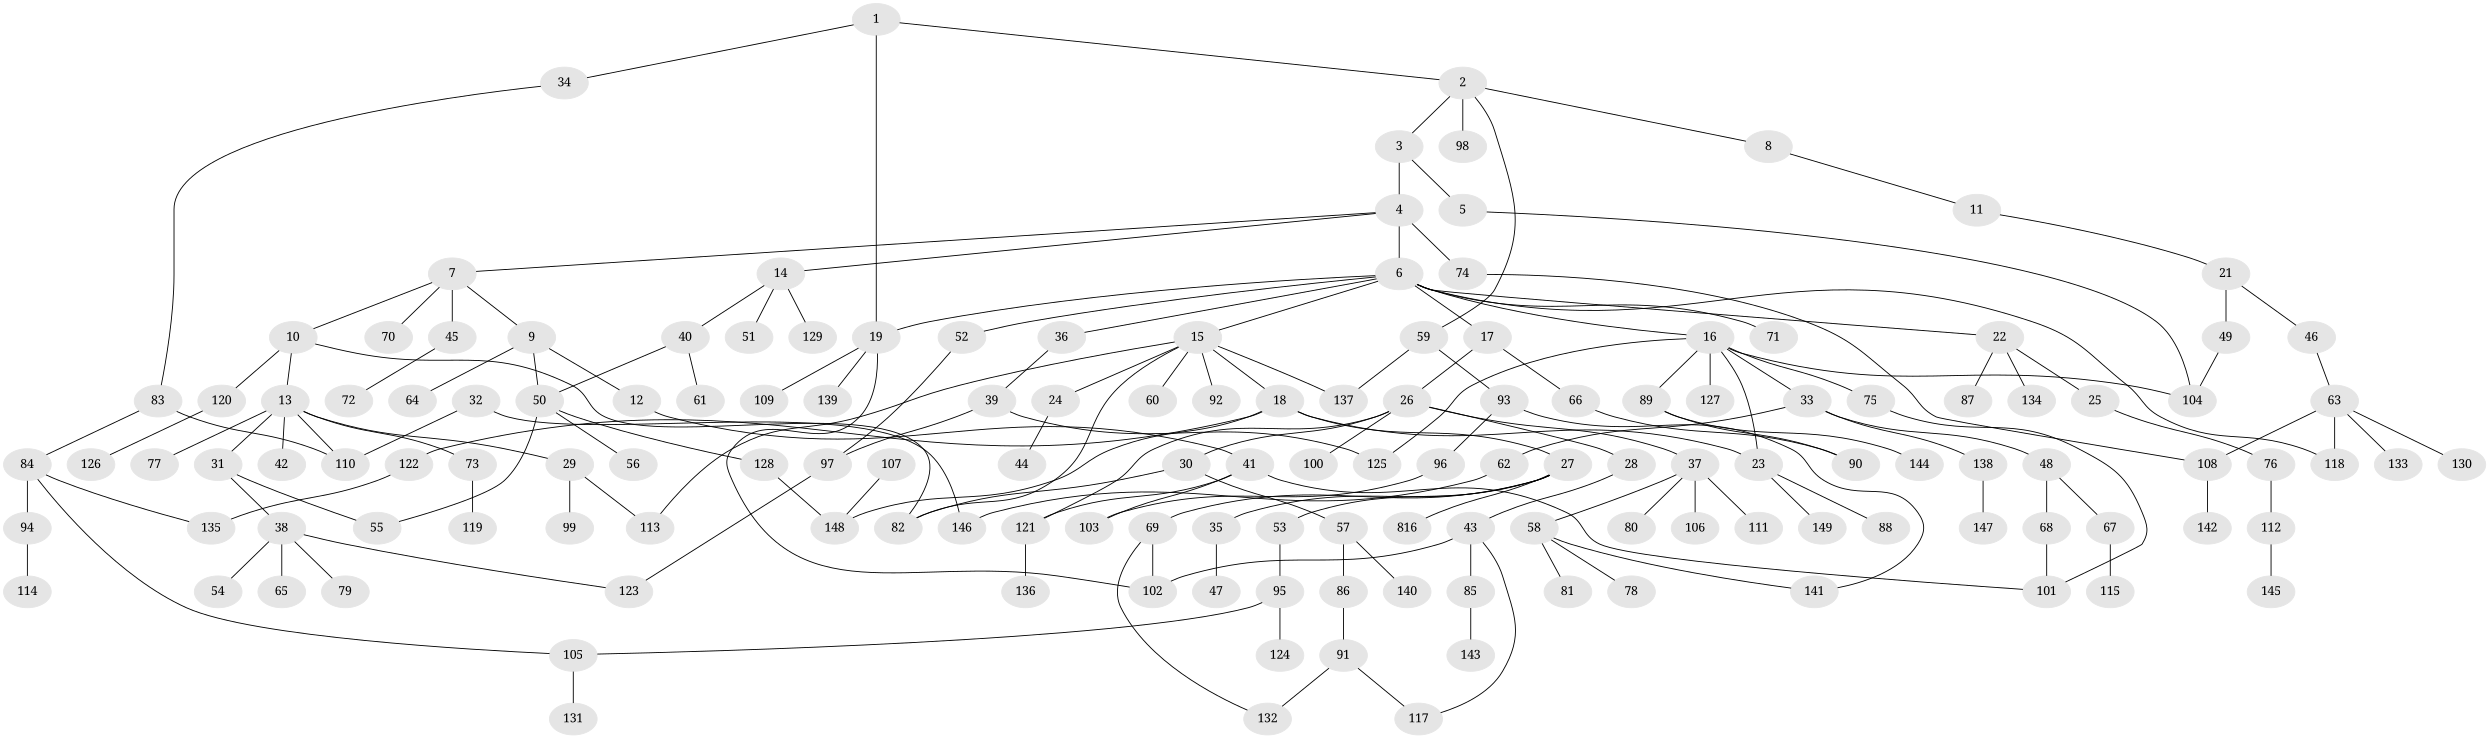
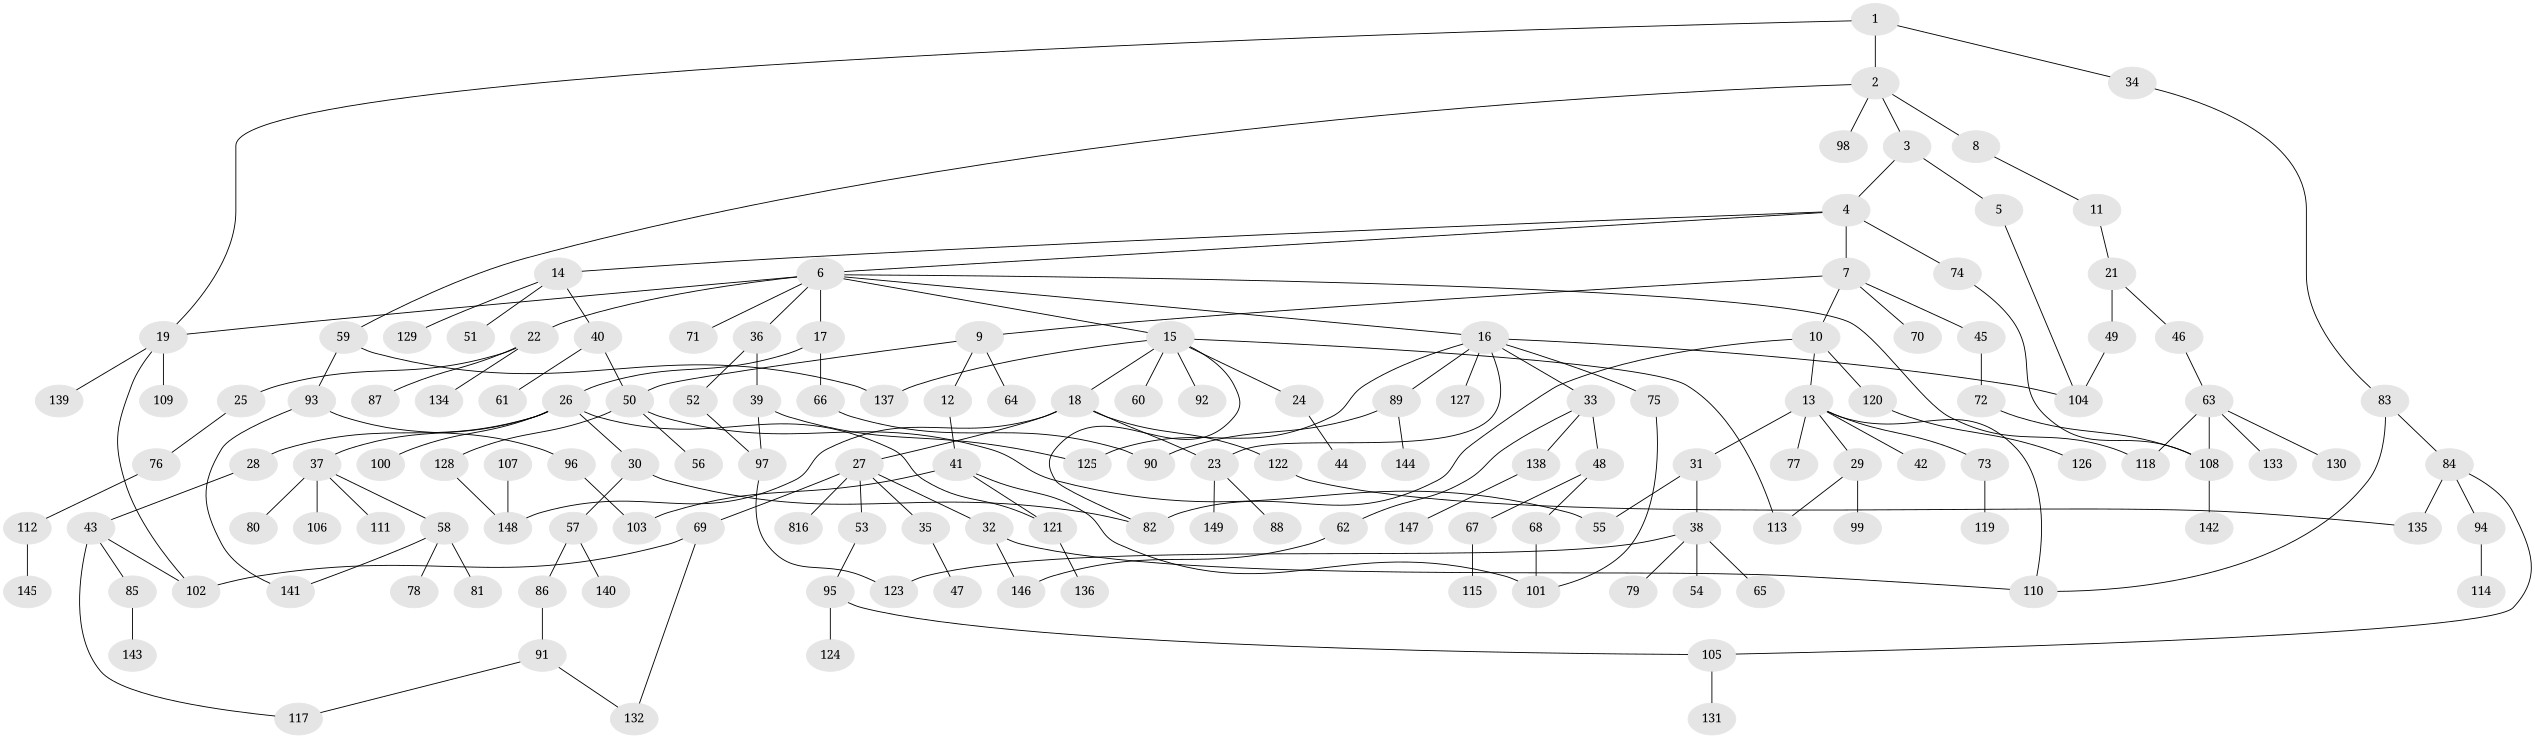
edge "6" -- "52": now "36" -- "52"
edge "72" -- "108": added
edge "27" -- "32": added
